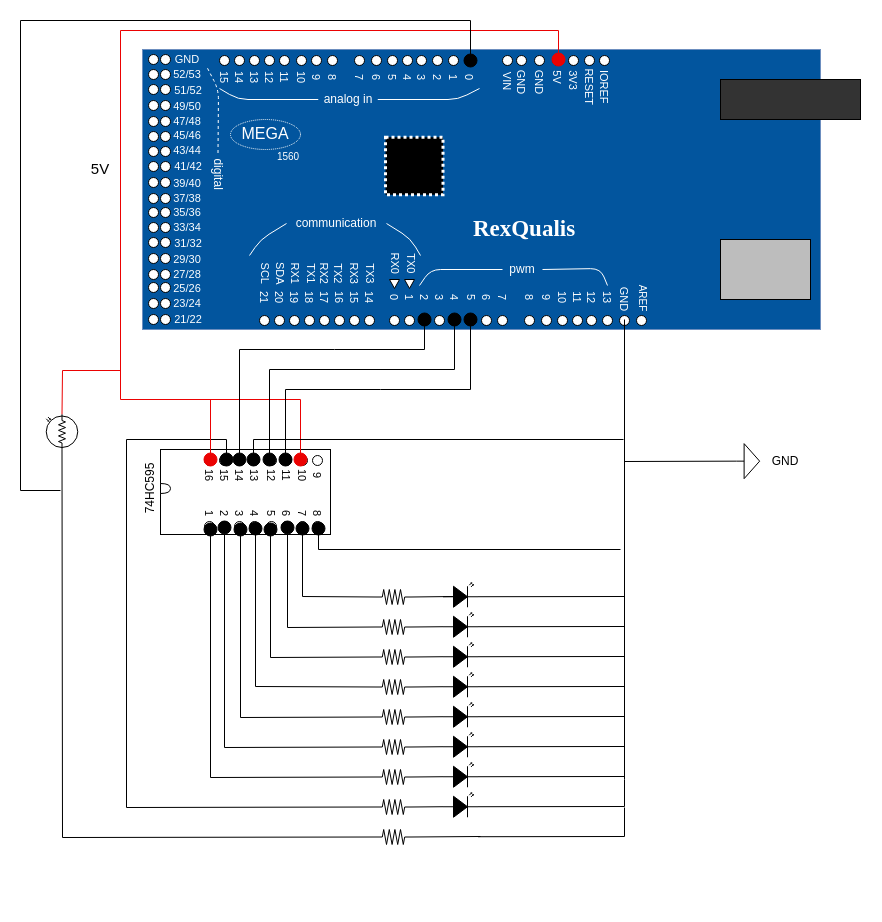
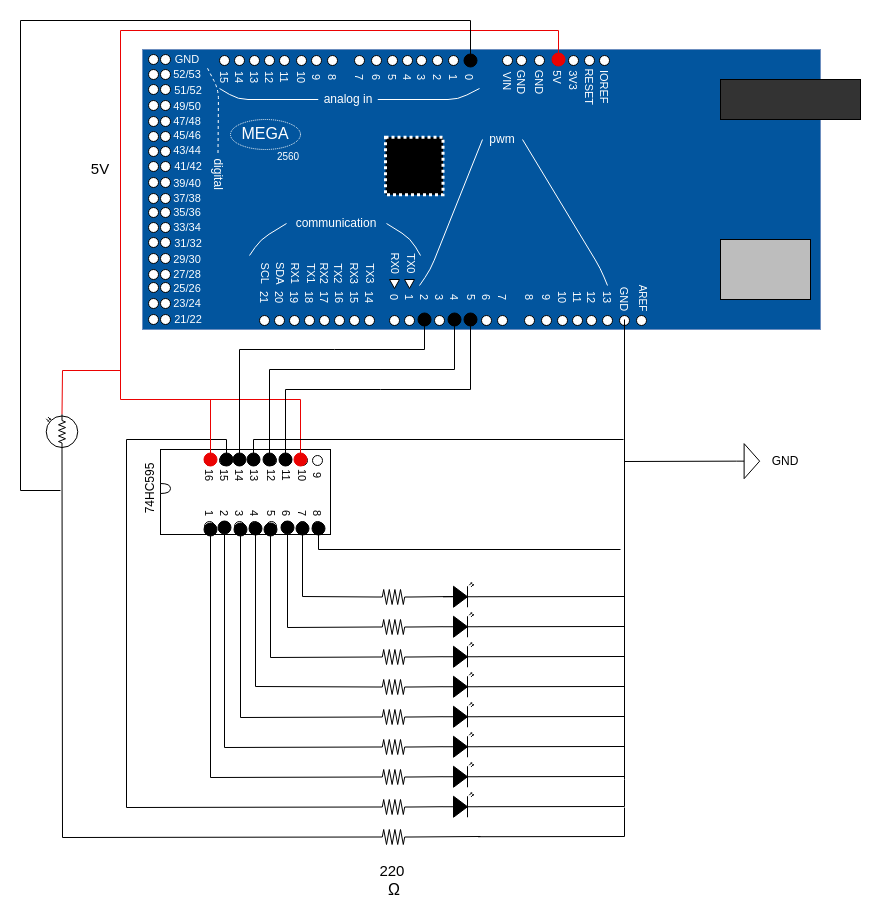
node "1560": label "1560" -> "2560"
node "RexQualis": removed
node "pwm": moved (523, 270) -> (503, 140)
node "220 Ω": added
